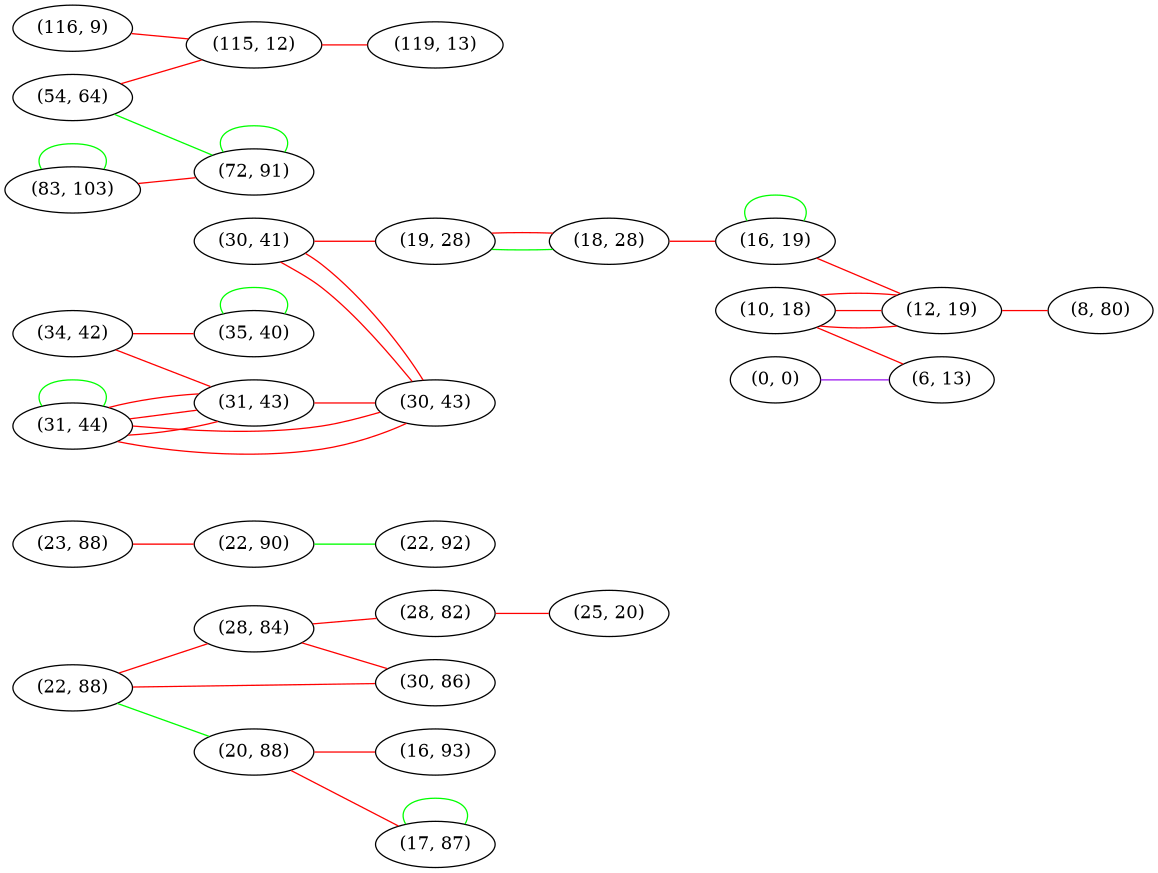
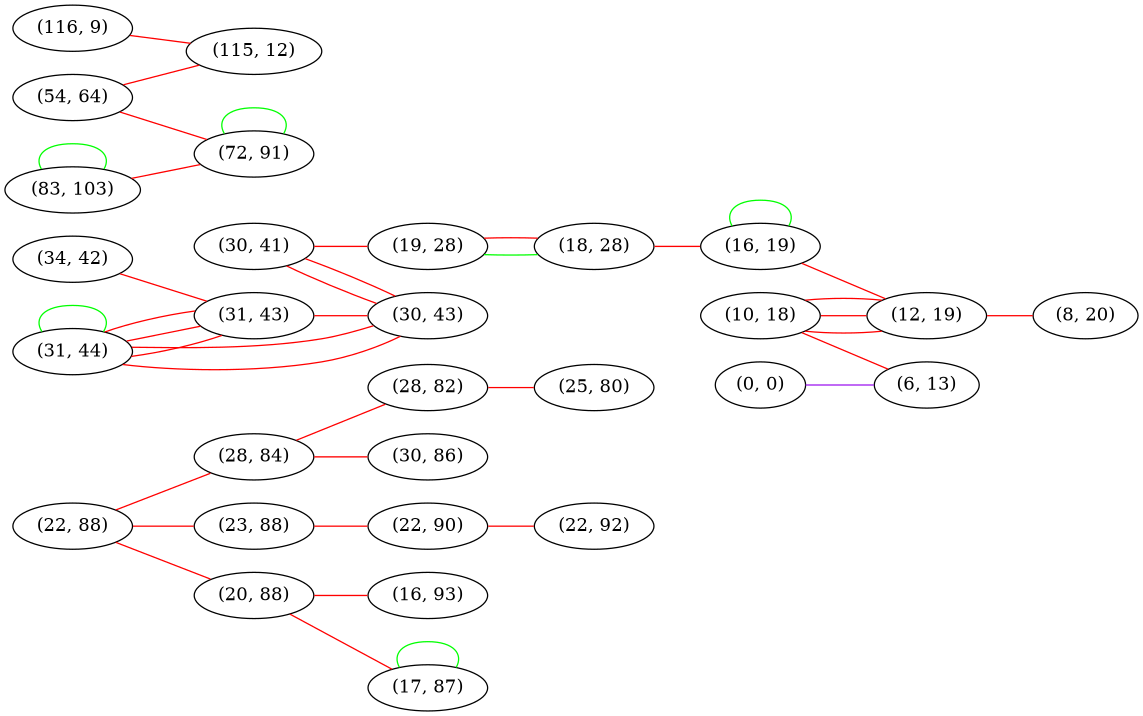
node "(119, 13)": removed
edge "(54, 64)" -- "(72, 91)": color green -> red
node "(8, 80)": label "(8, 80)" -> "(8, 20)"
node "(35, 40)": removed
edge "(22, 90)" -- "(22, 92)": color green -> red
node "(25, 20)": label "(25, 20)" -> "(25, 80)"
edge "(30, 86)" -- "(22, 88)": now "(23, 88)" -- "(22, 88)"
edge "(22, 88)" -- "(20, 88)": color green -> red
